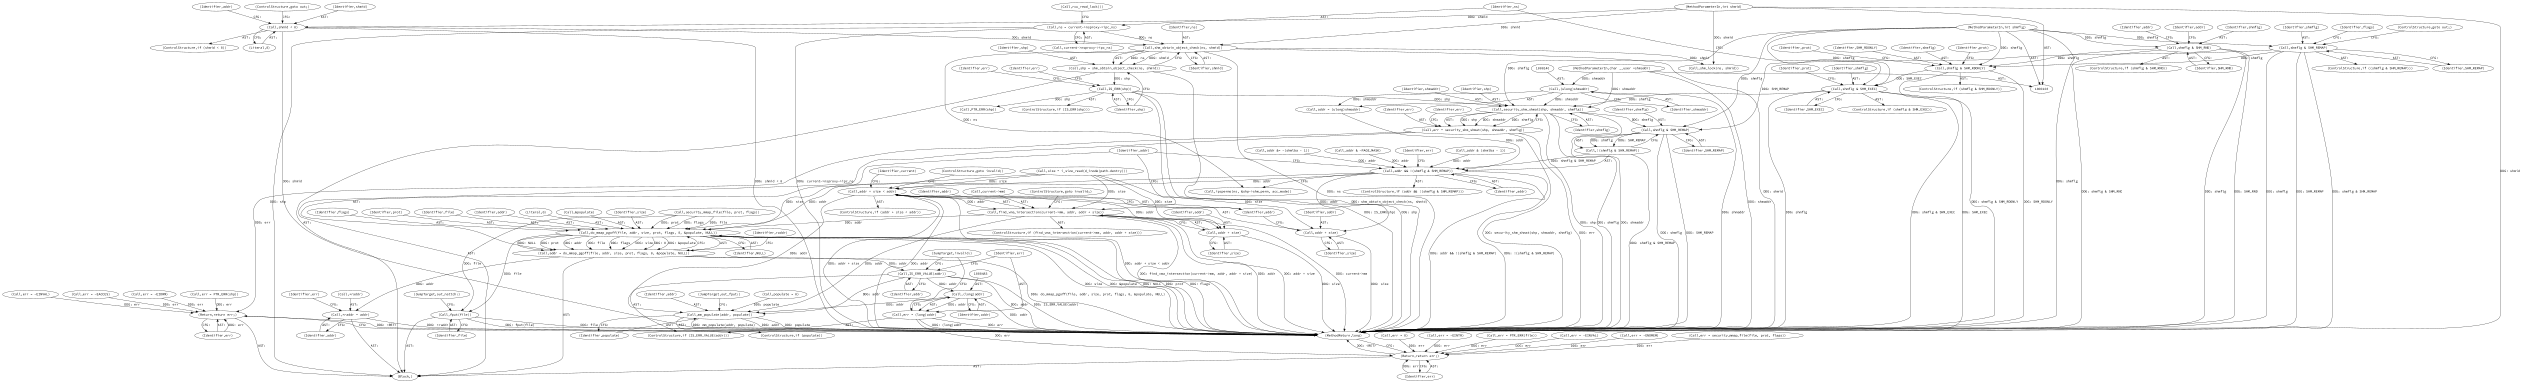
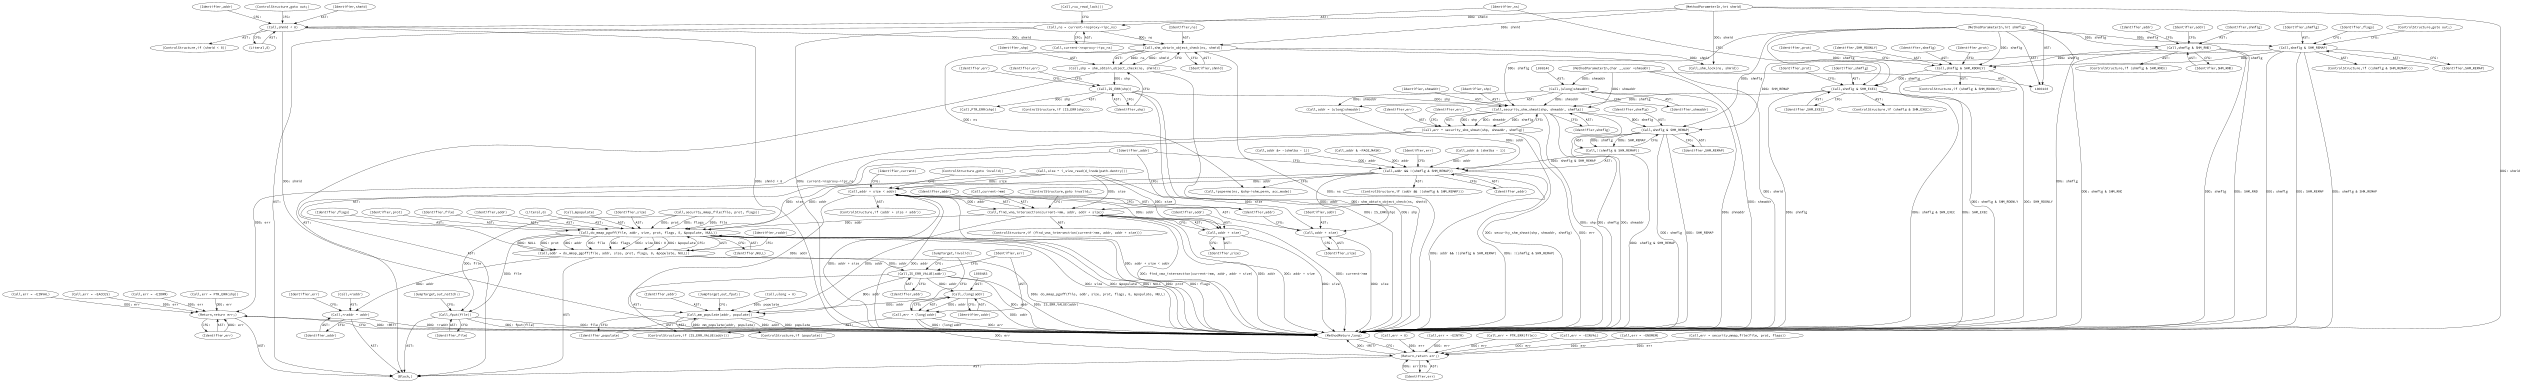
edge "(Call,shmflg & SHM_RDONLY)" -> "(Call,shmflg & SHM_EXEC)": label "DDG: SHM_EXEC" -> "DDG: shmflg"
edge "(Call,ns = current->nsproxy->ipc_ns)" -> "(Block,)": label "DDG: shp" -> "AST: "
node "(Call,populate = 0)": label "(Call,populate = 0)" -> "(Call,ulong = 0)"
